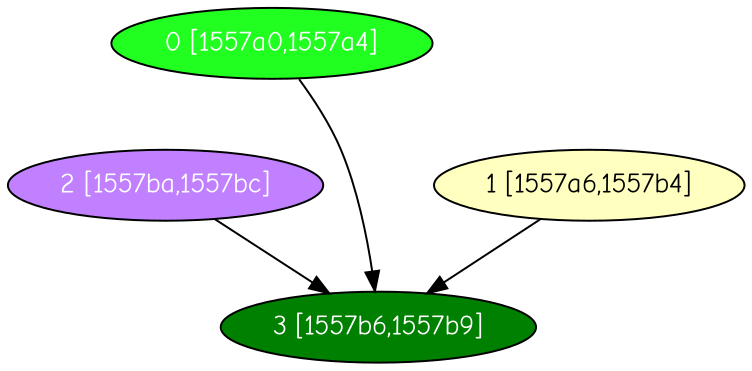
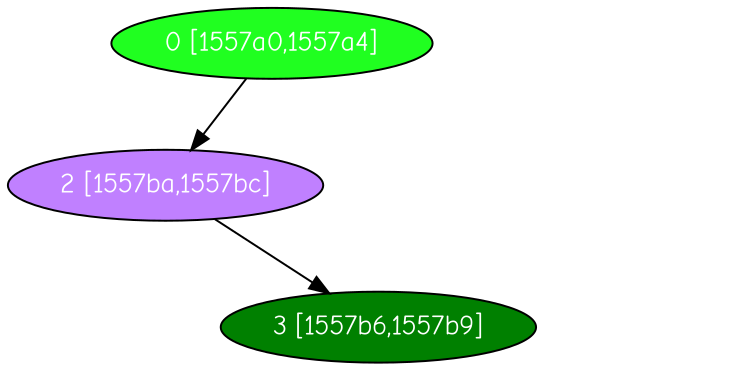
edge "0 [1557a0,1557a4]" -> "3 [1557b6,1557b9]": now "0 [1557a0,1557a4]" -> "2 [1557ba,1557bc]"
node "1 [1557a6,1557b4]": removed
